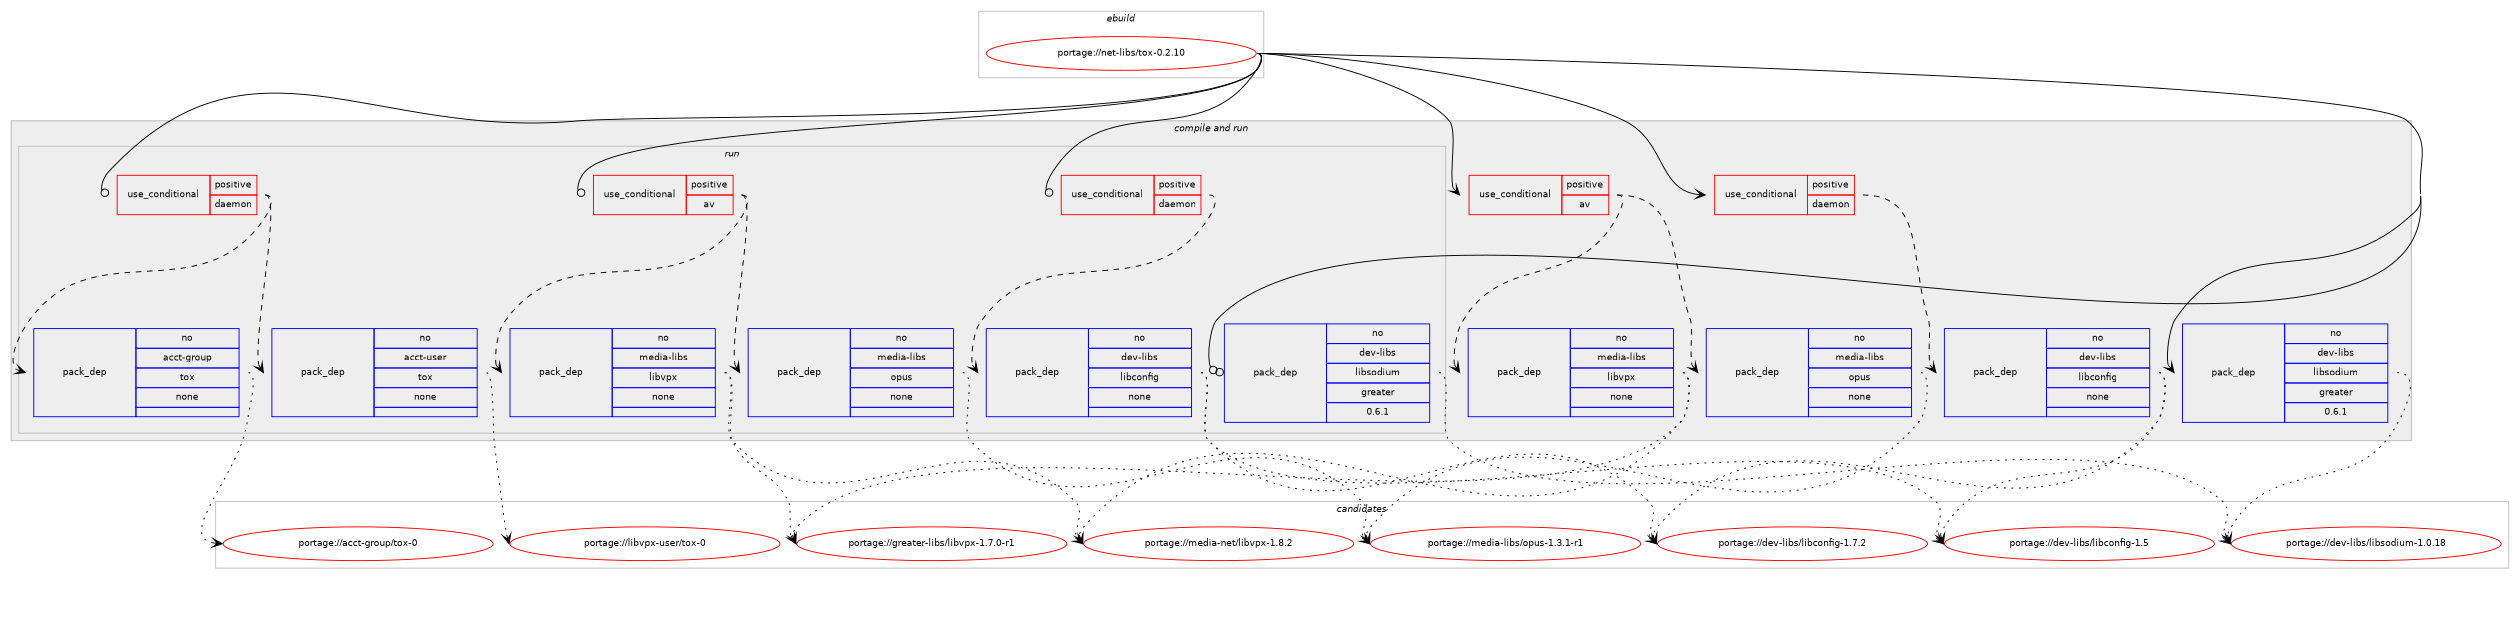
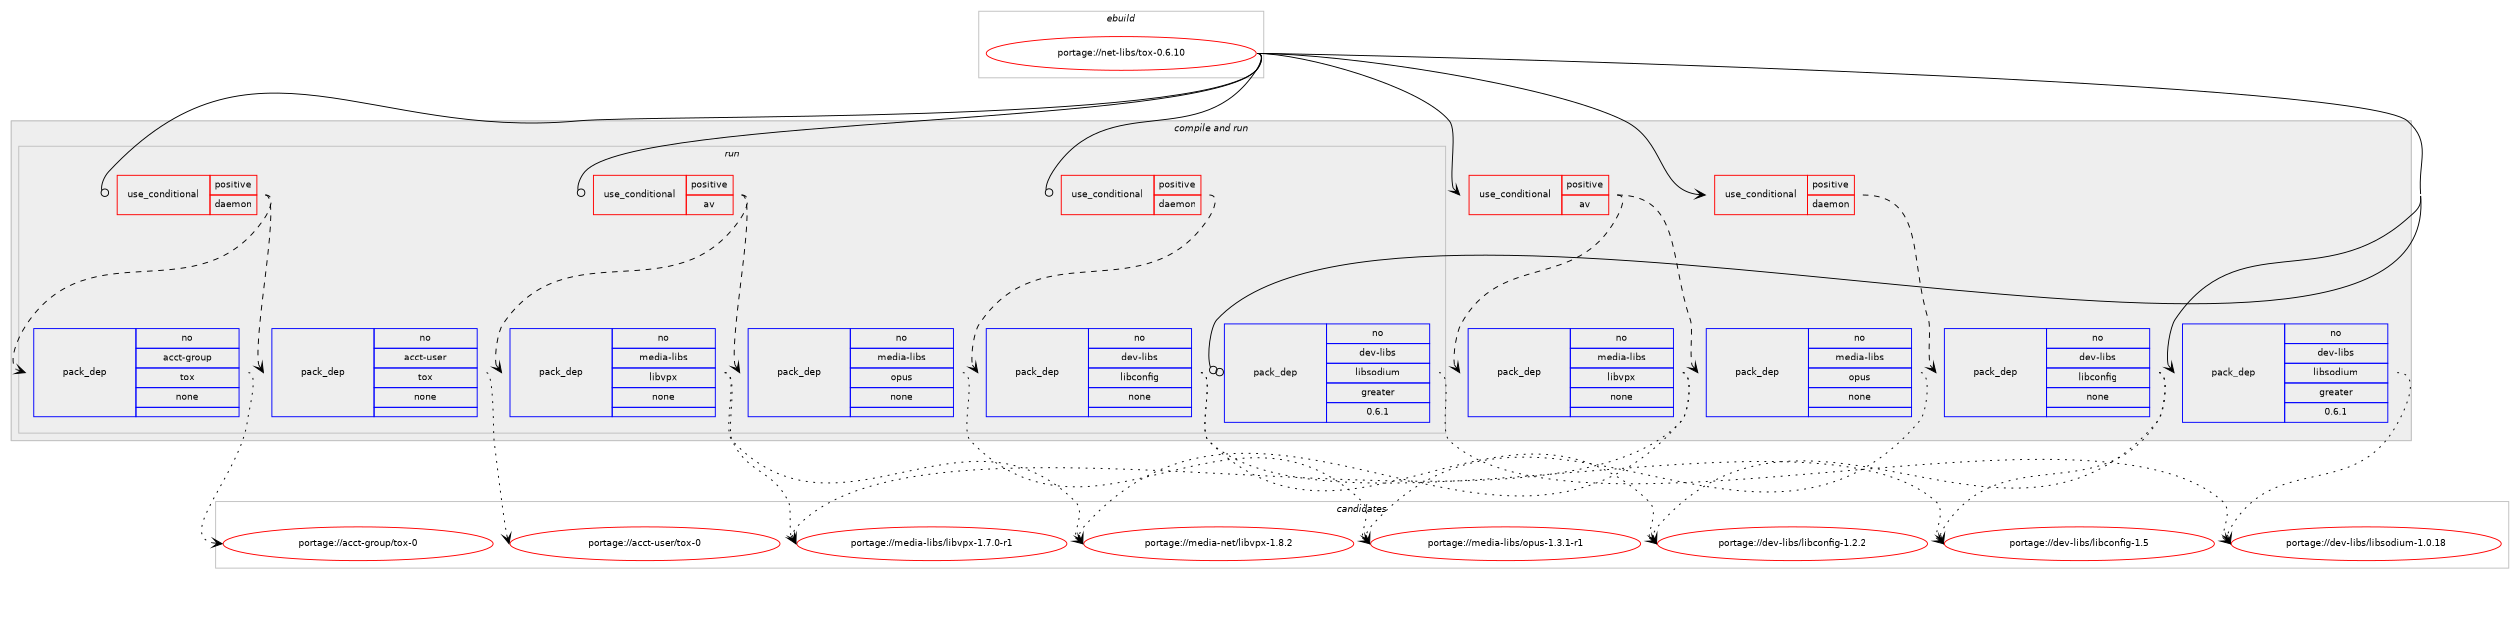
node "portage://net-libs/tox-0.2.10": label "portage://net-libs/tox-0.2.10" -> "portage://net-libs/tox-0.6.10"
node "portage://libvpx-user/tox-0": label "portage://libvpx-user/tox-0" -> "portage://acct-user/tox-0"
node "portage://greater-libs/libvpx-1.7.0-r1": label "portage://greater-libs/libvpx-1.7.0-r1" -> "portage://media-libs/libvpx-1.7.0-r1"
node "portage://dev-libs/libconfig-1.7.2": label "portage://dev-libs/libconfig-1.7.2" -> "portage://dev-libs/libconfig-1.2.2"
